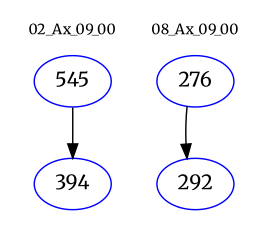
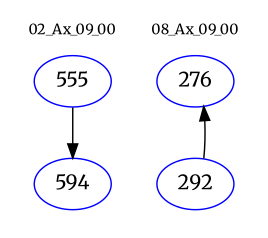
node "545": label "545" -> "555"
edge "276" -> "292": reversed
node "394": label "394" -> "594"
